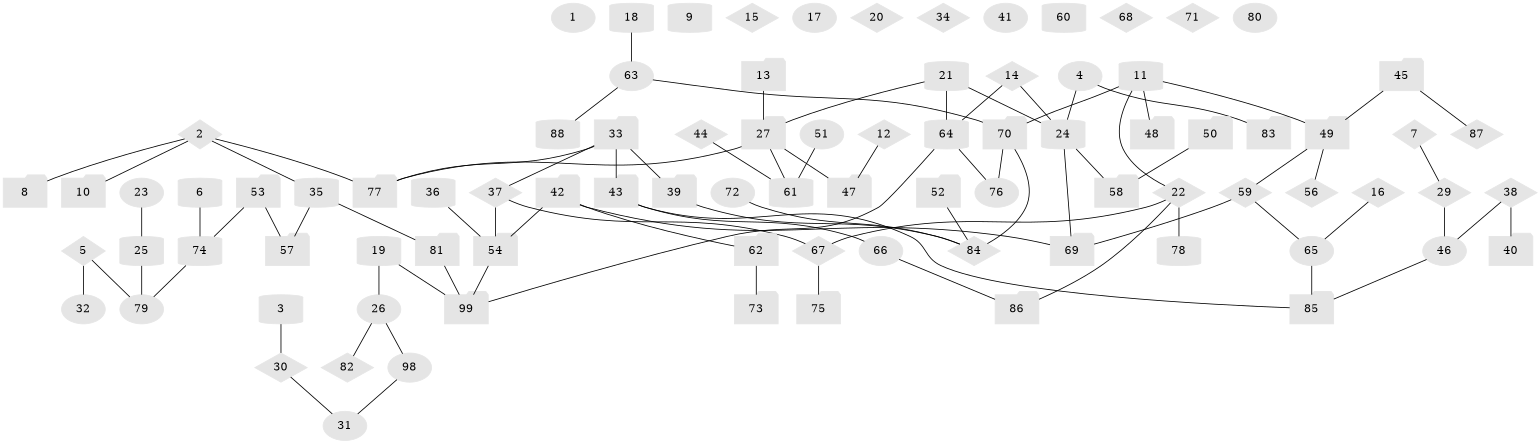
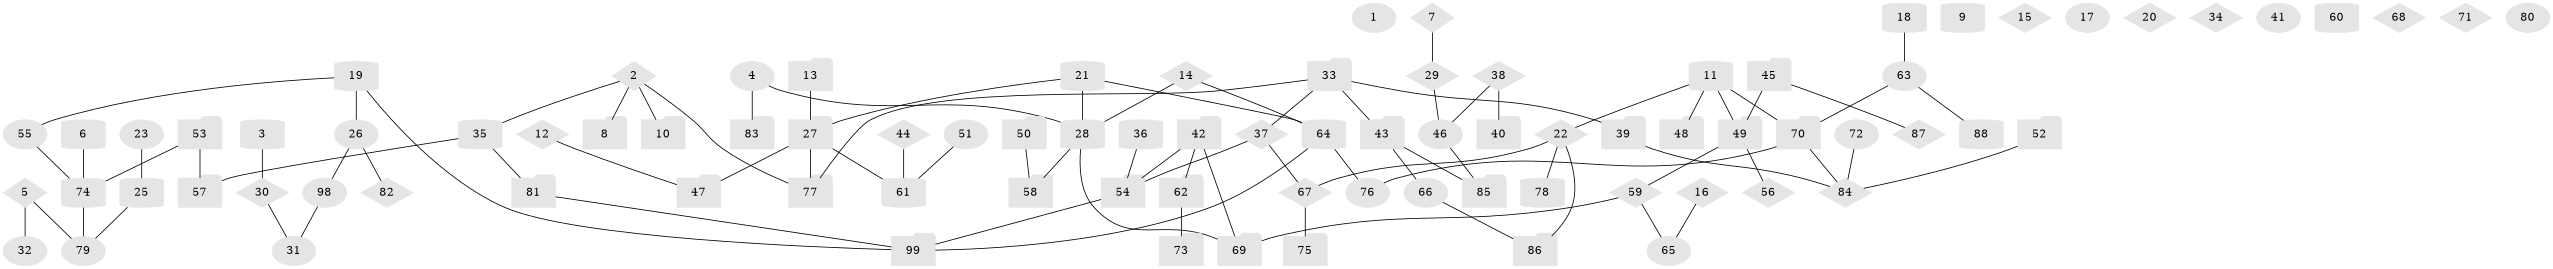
node "55": added
node "24": label "24" -> "28"
edge "65" -- "85": removed
